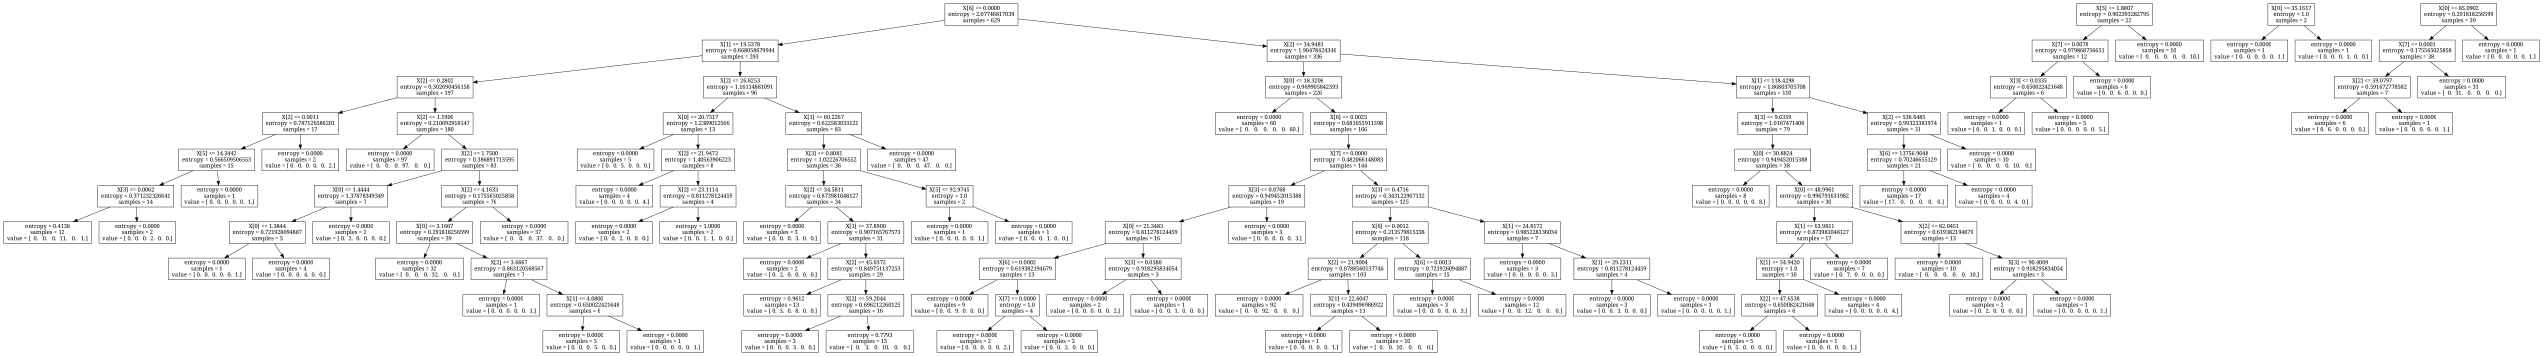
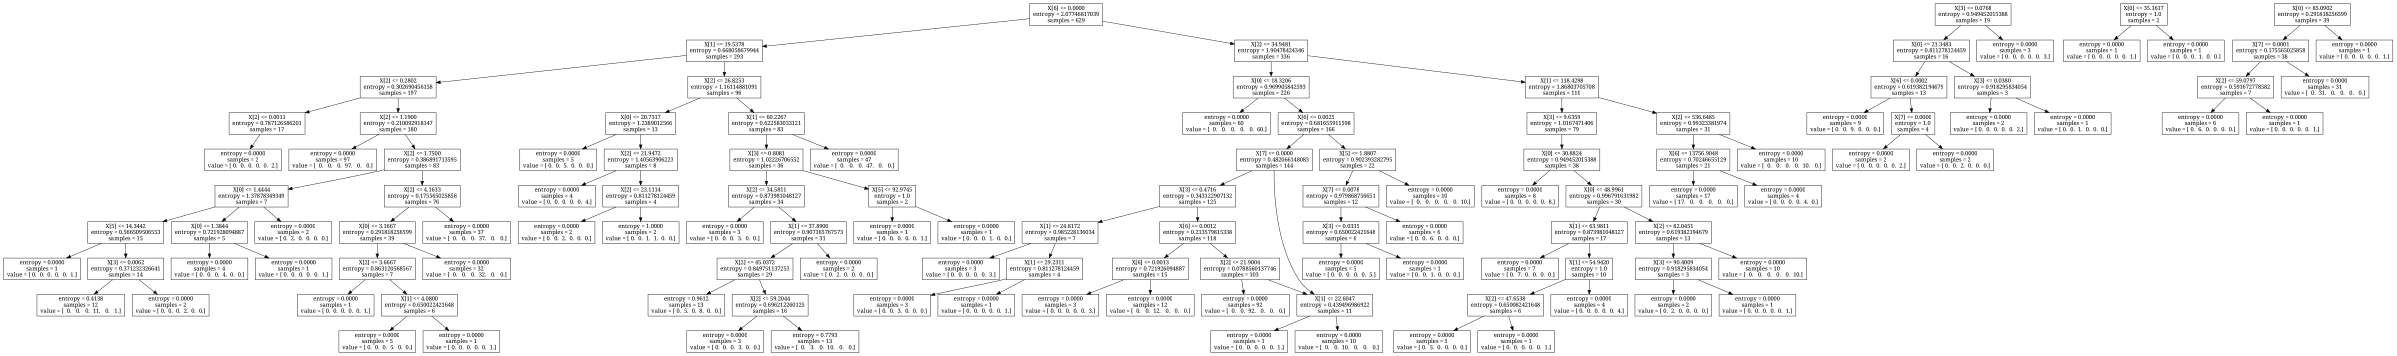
edge "X[6] <= 0.0025 entropy = 0.681655911598 samples = 166" -> "X[5] <= 1.8807 entropy = 0.902393282795 samples = 22": added
edge "X[2] <= 0.0011 entropy = 0.787126586201 samples = 17" -> "X[5] <= 14.3442 entropy = 0.566509506553 samples = 15": now "X[0] <= 1.4444 entropy = 1.37878349349 samples = 7" -> "X[5] <= 14.3442 entropy = 0.566509506553 samples = 15"
edge "X[7] <= 0.0000 entropy = 0.482066148083 samples = 144" -> "X[3] <= 0.0768 entropy = 0.949452015388 samples = 19": now "X[7] <= 0.0000 entropy = 0.482066148083 samples = 144" -> "X[1] <= 22.6047 entropy = 0.439496986922 samples = 11"
